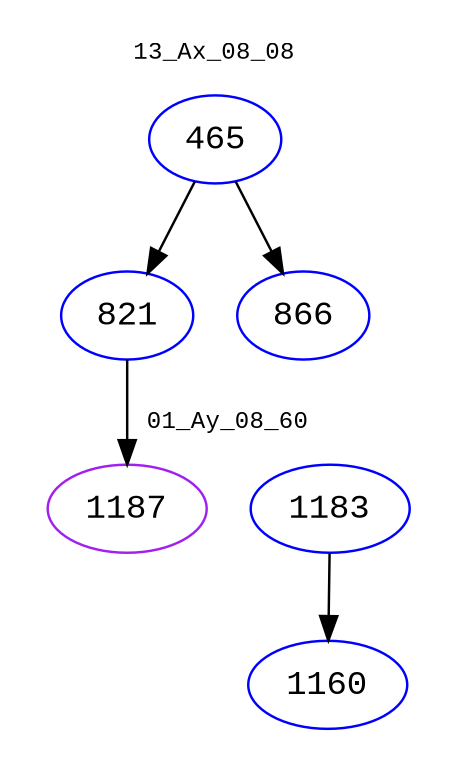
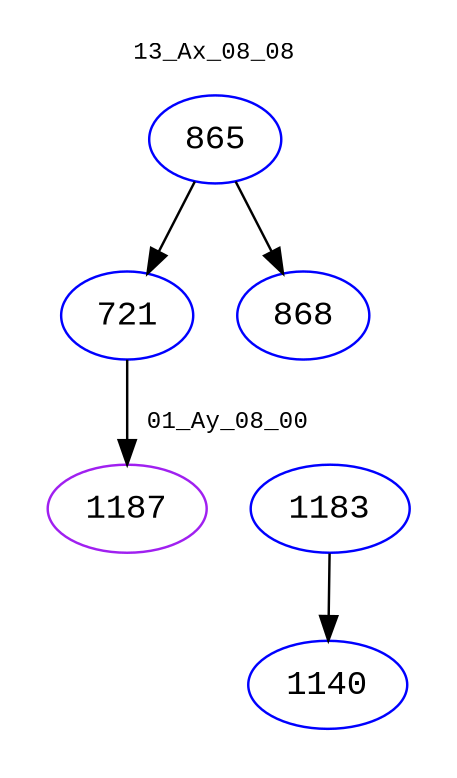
node "465": label "465" -> "865"
node "821": label "821" -> "721"
node "866": label "866" -> "868"
cluster "01_Ay_08_60": label "01_Ay_08_60" -> "01_Ay_08_00"
node "1160": label "1160" -> "1140"
